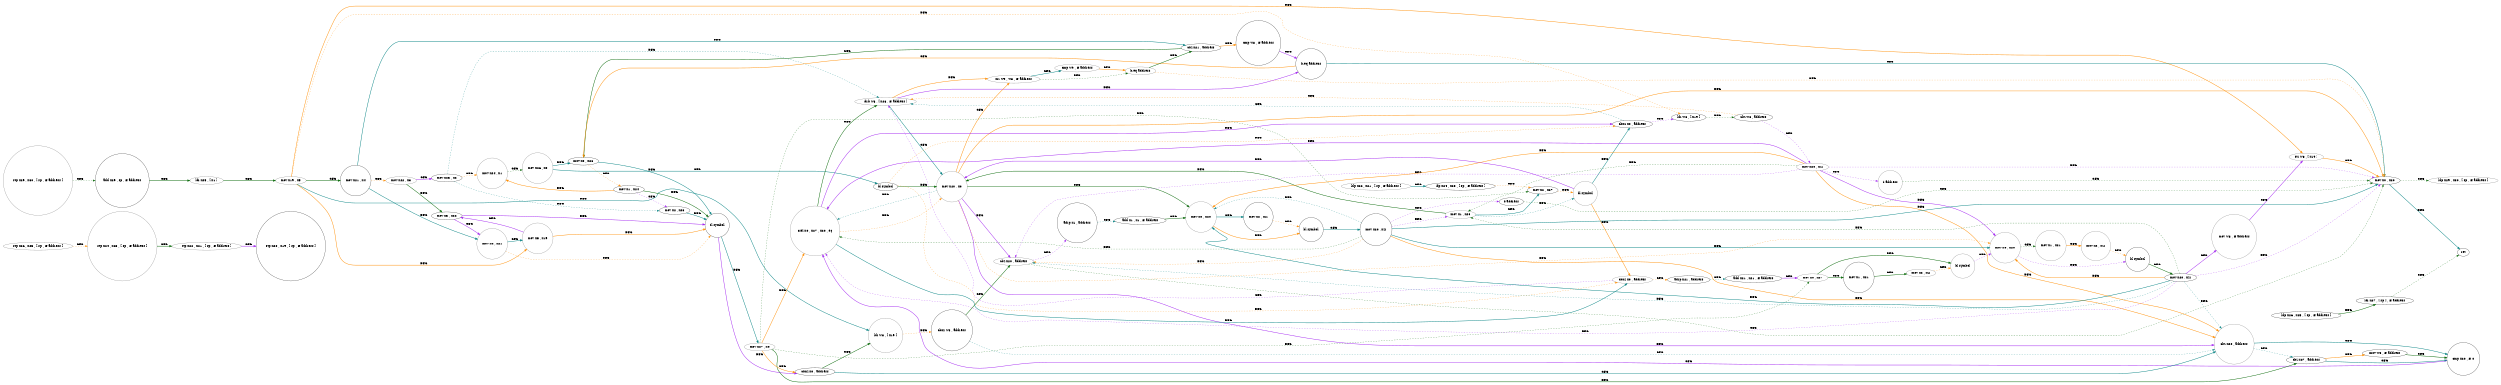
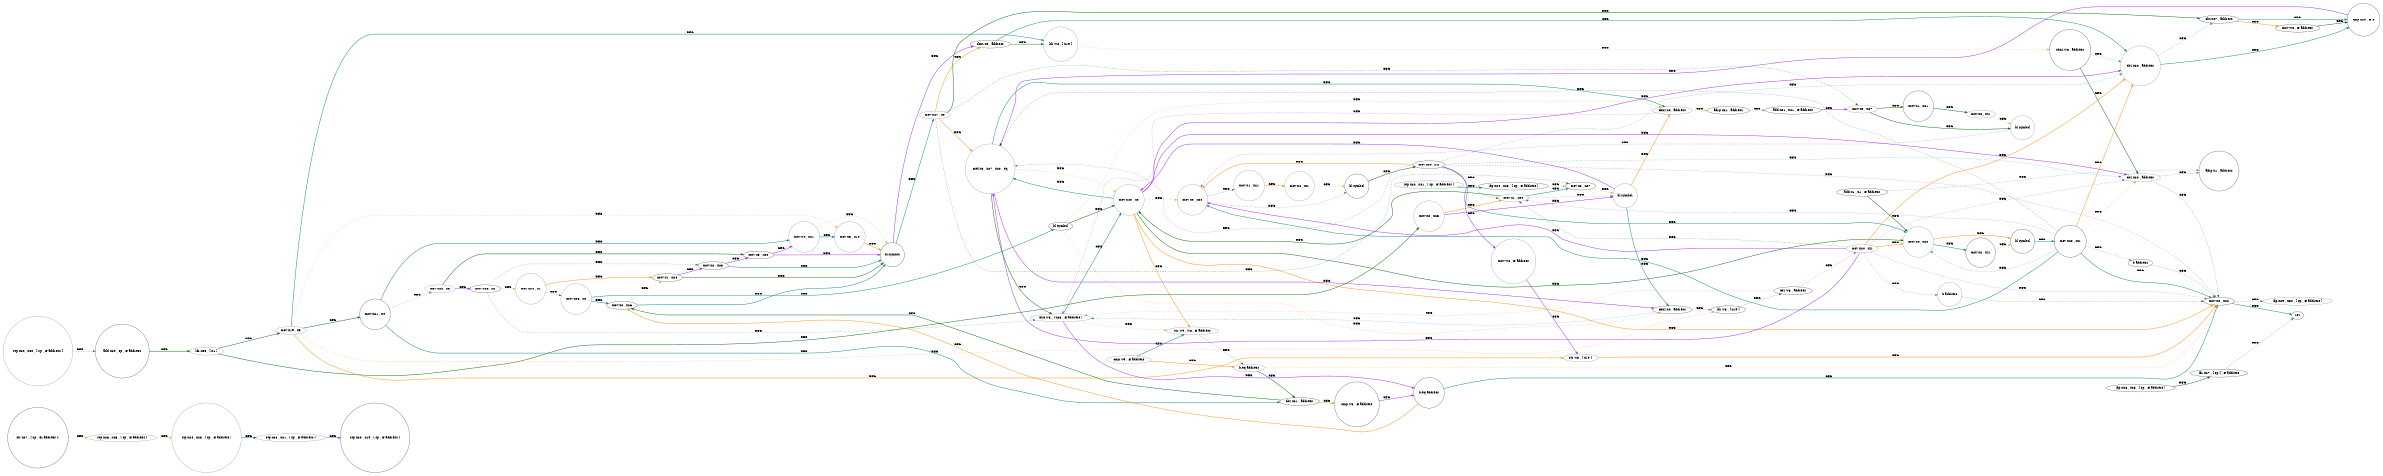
edge "orr w9 , w8 , # address" -> "cmp w9 , # address": reversed
edge "ldrb w8 , [ x23 , # address ]" -> "orr w9 , w8 , # address": style bold -> dashed
edge "mov x21 , x4" -> "mov x22 , x3": color darkorange -> purple
edge "mov x1 , x24" -> "mov x24 , x1": reversed
edge "mov x1 , x24" -> "mov x2 , x23": style dashed -> bold
edge "mov x20 , x0" -> "csel x0 , x27 , x20 , eq": style dashed -> bold
node "mov x0 , x25": added
edge "adrp x1 , address" -> "add x1 , x1 , # address": reversed
edge "mov x5 , x19" -> "mov x3 , x22": now "mov x2 , x23" -> "mov x3 , x22"
edge "mov x19 , x5" -> "mov x5 , x19": style bold -> dashed
node "str x27 , [ sp , #- address ]!": added
